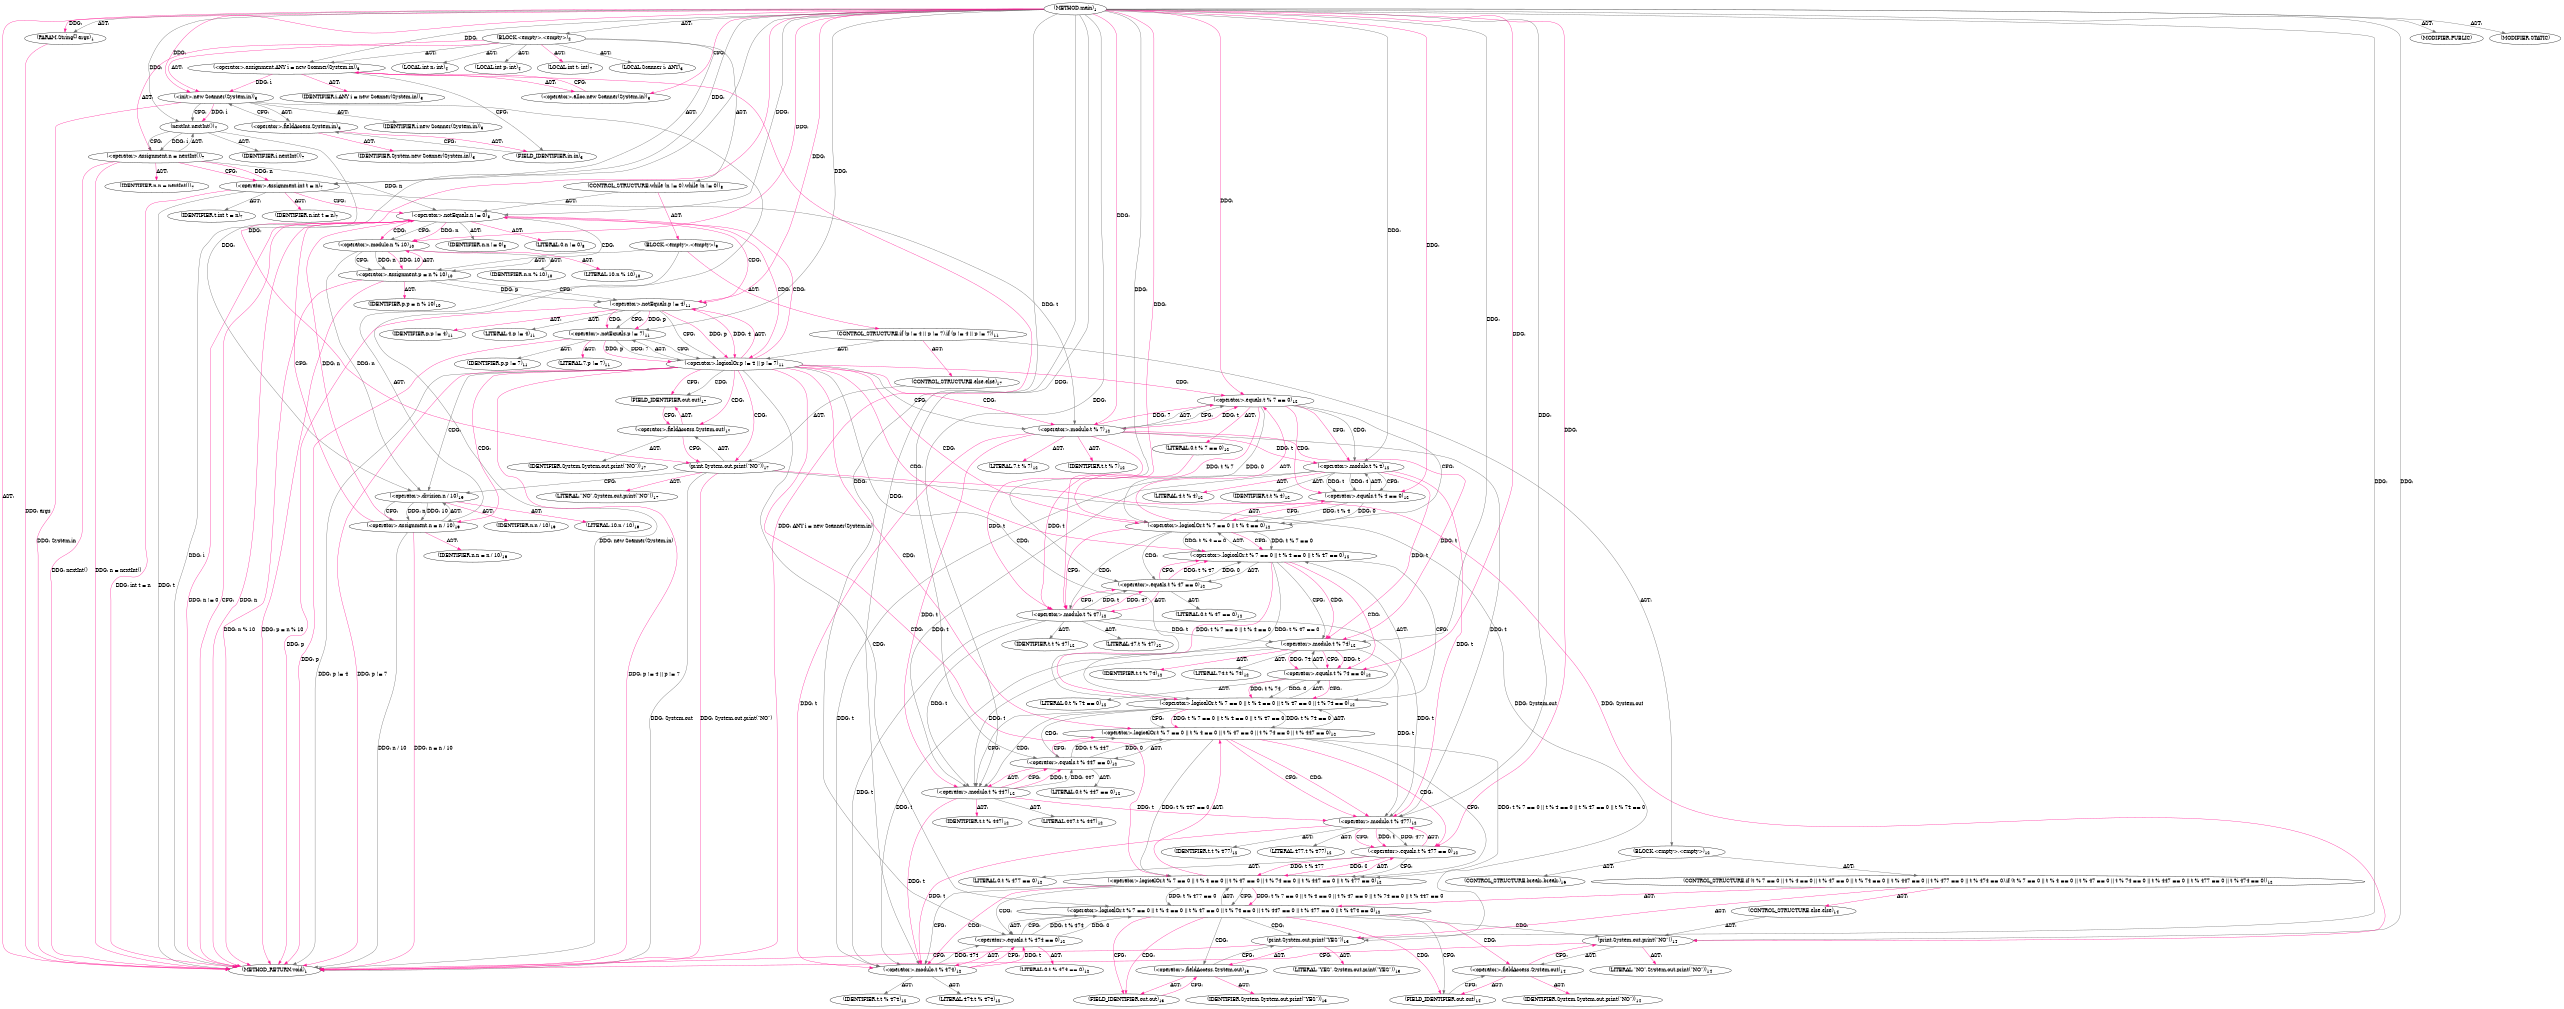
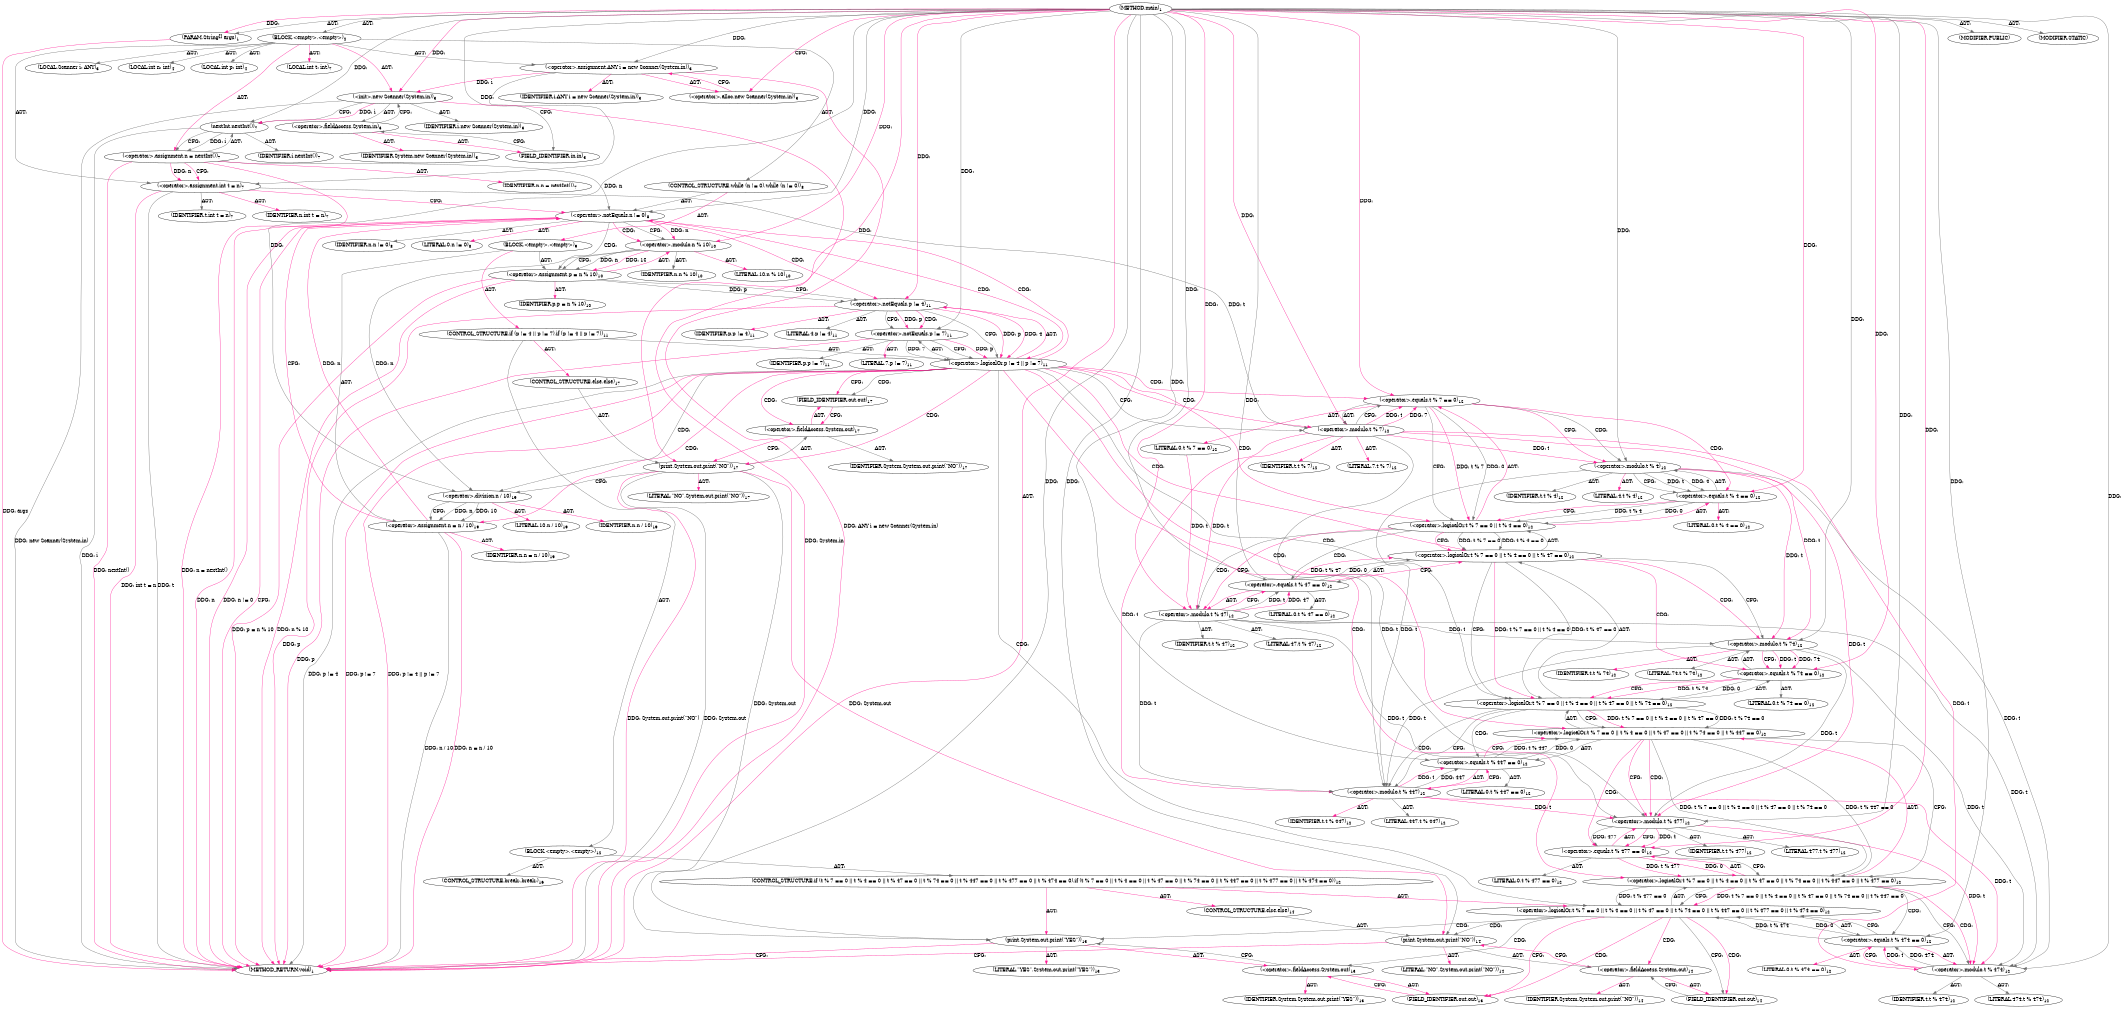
edge "(<operator>.assignment,n = n / 10)" -> "(<operator>.division,n / 10)": removed, label "AST:"
node "(LITERAL,0,t % 4 == 0)": added
